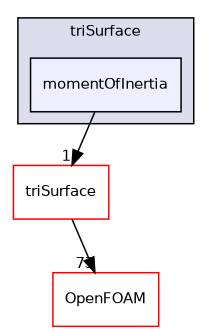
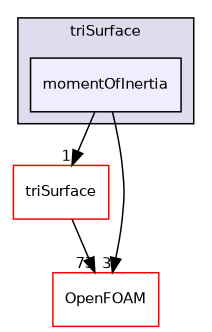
edge "momentOfInertia" -> "OpenFOAM": added
